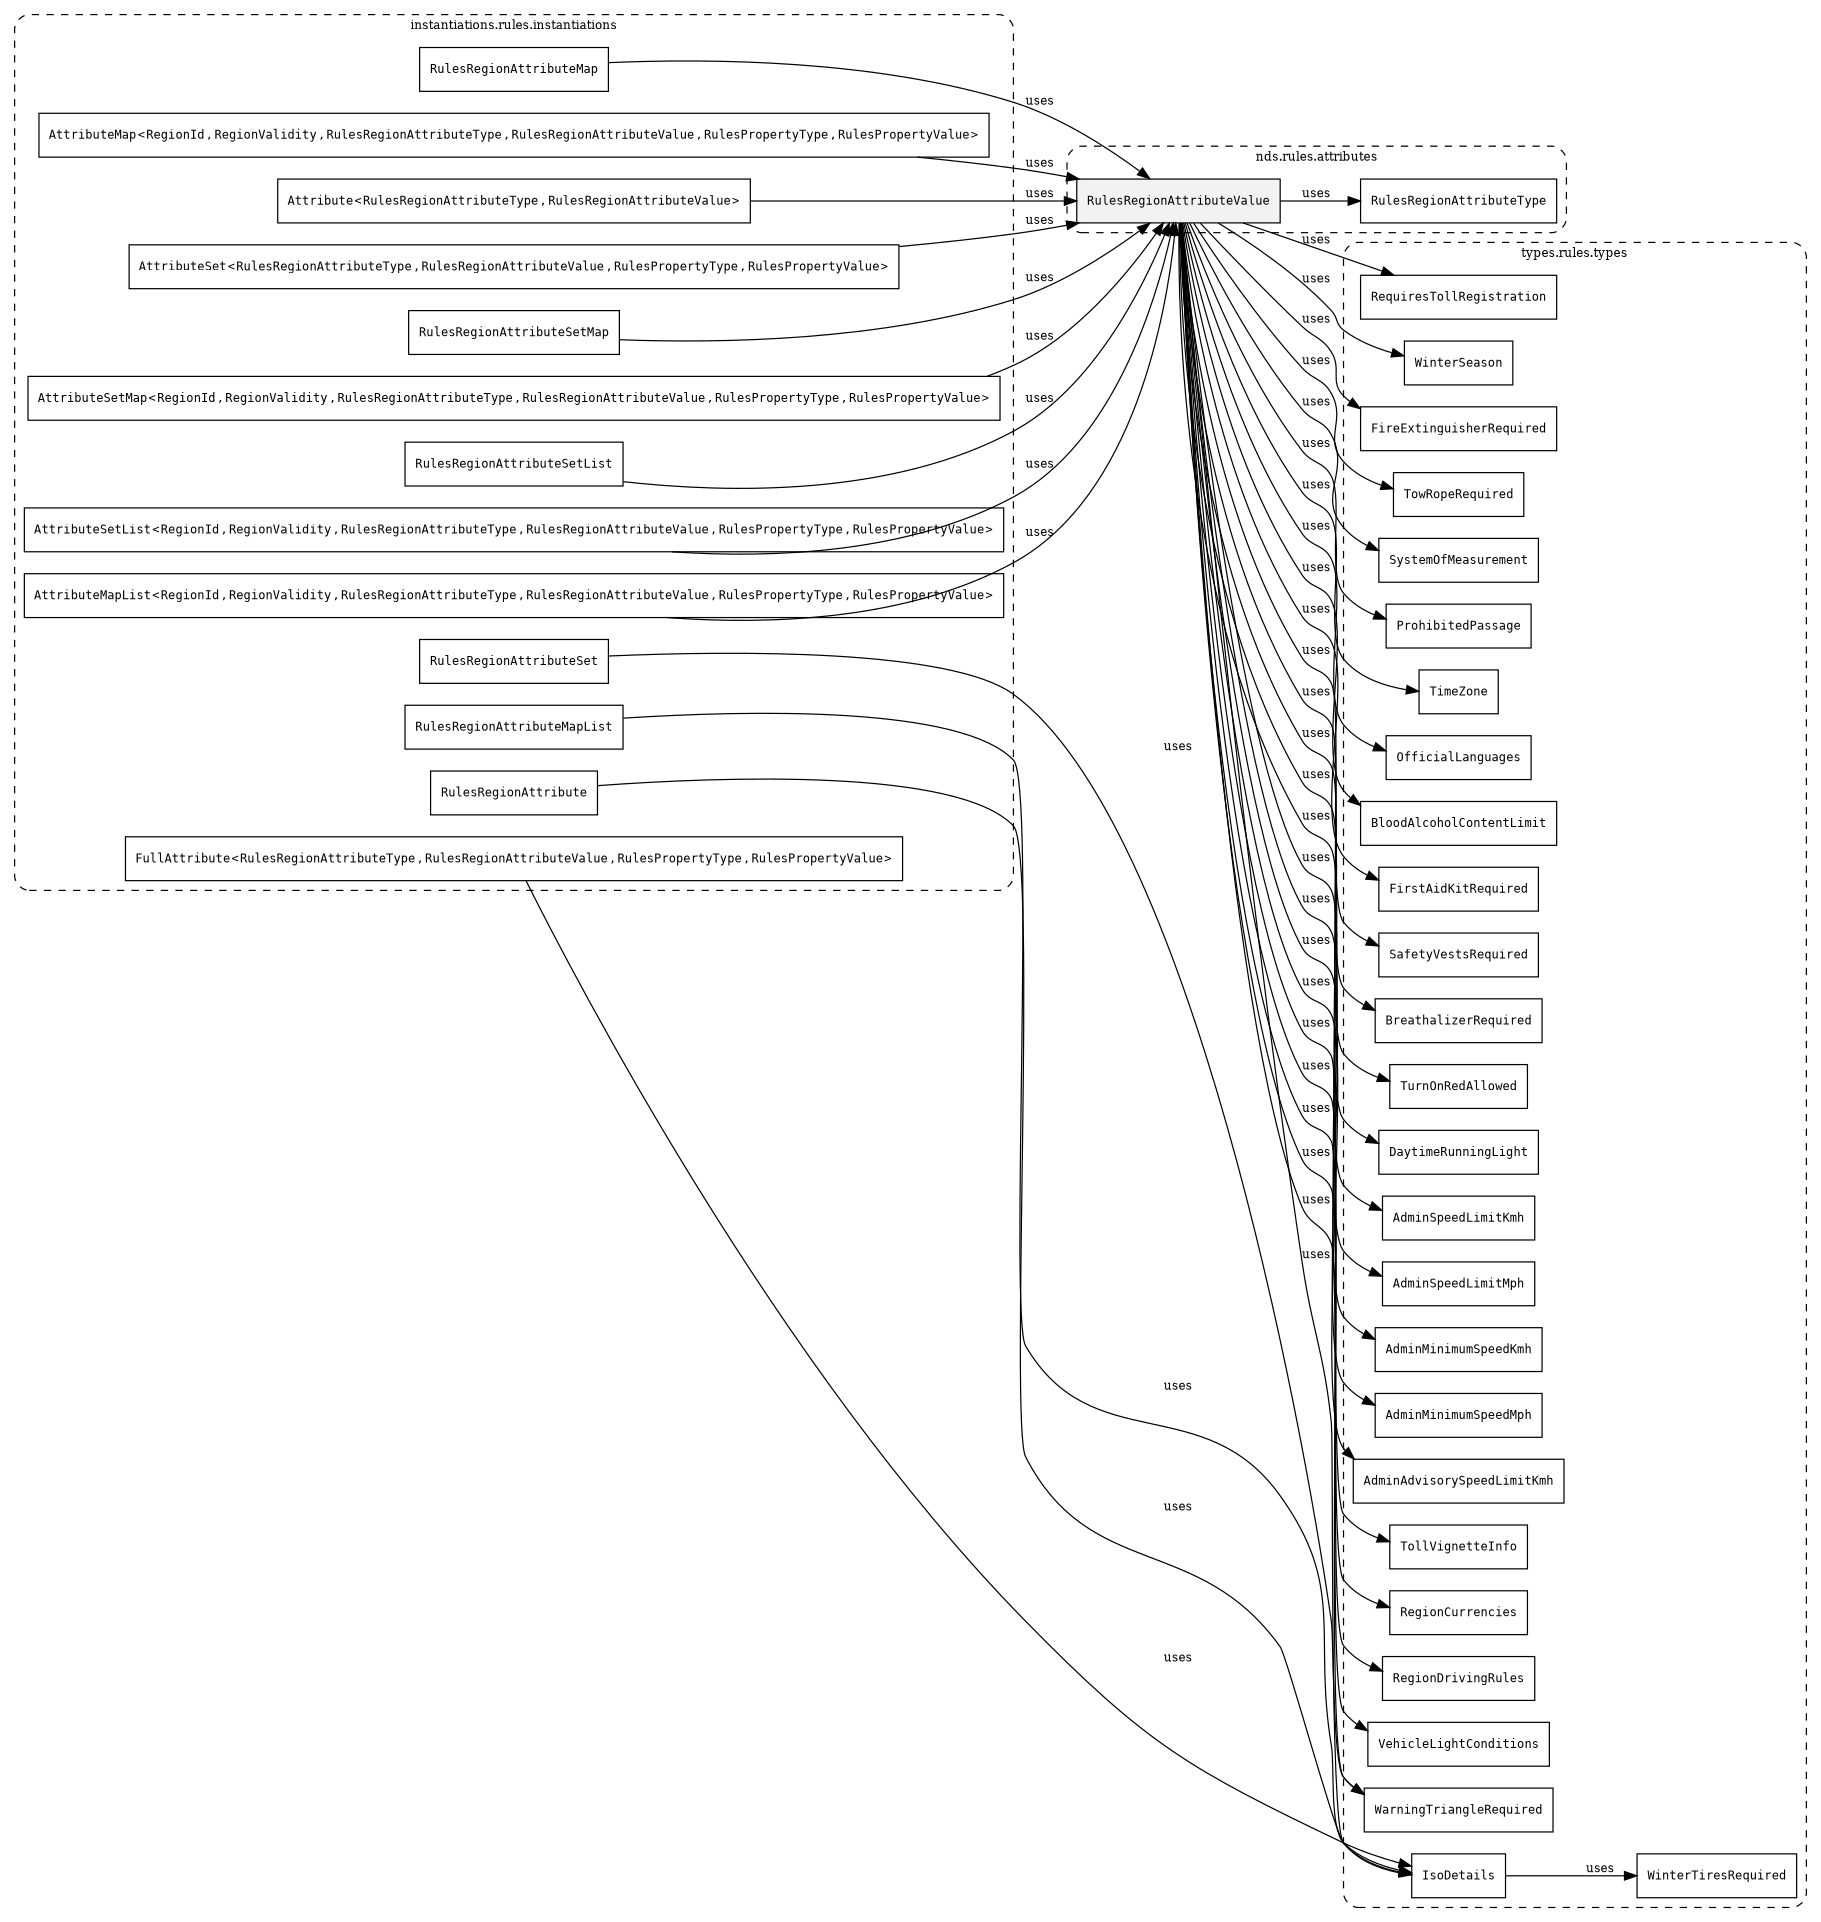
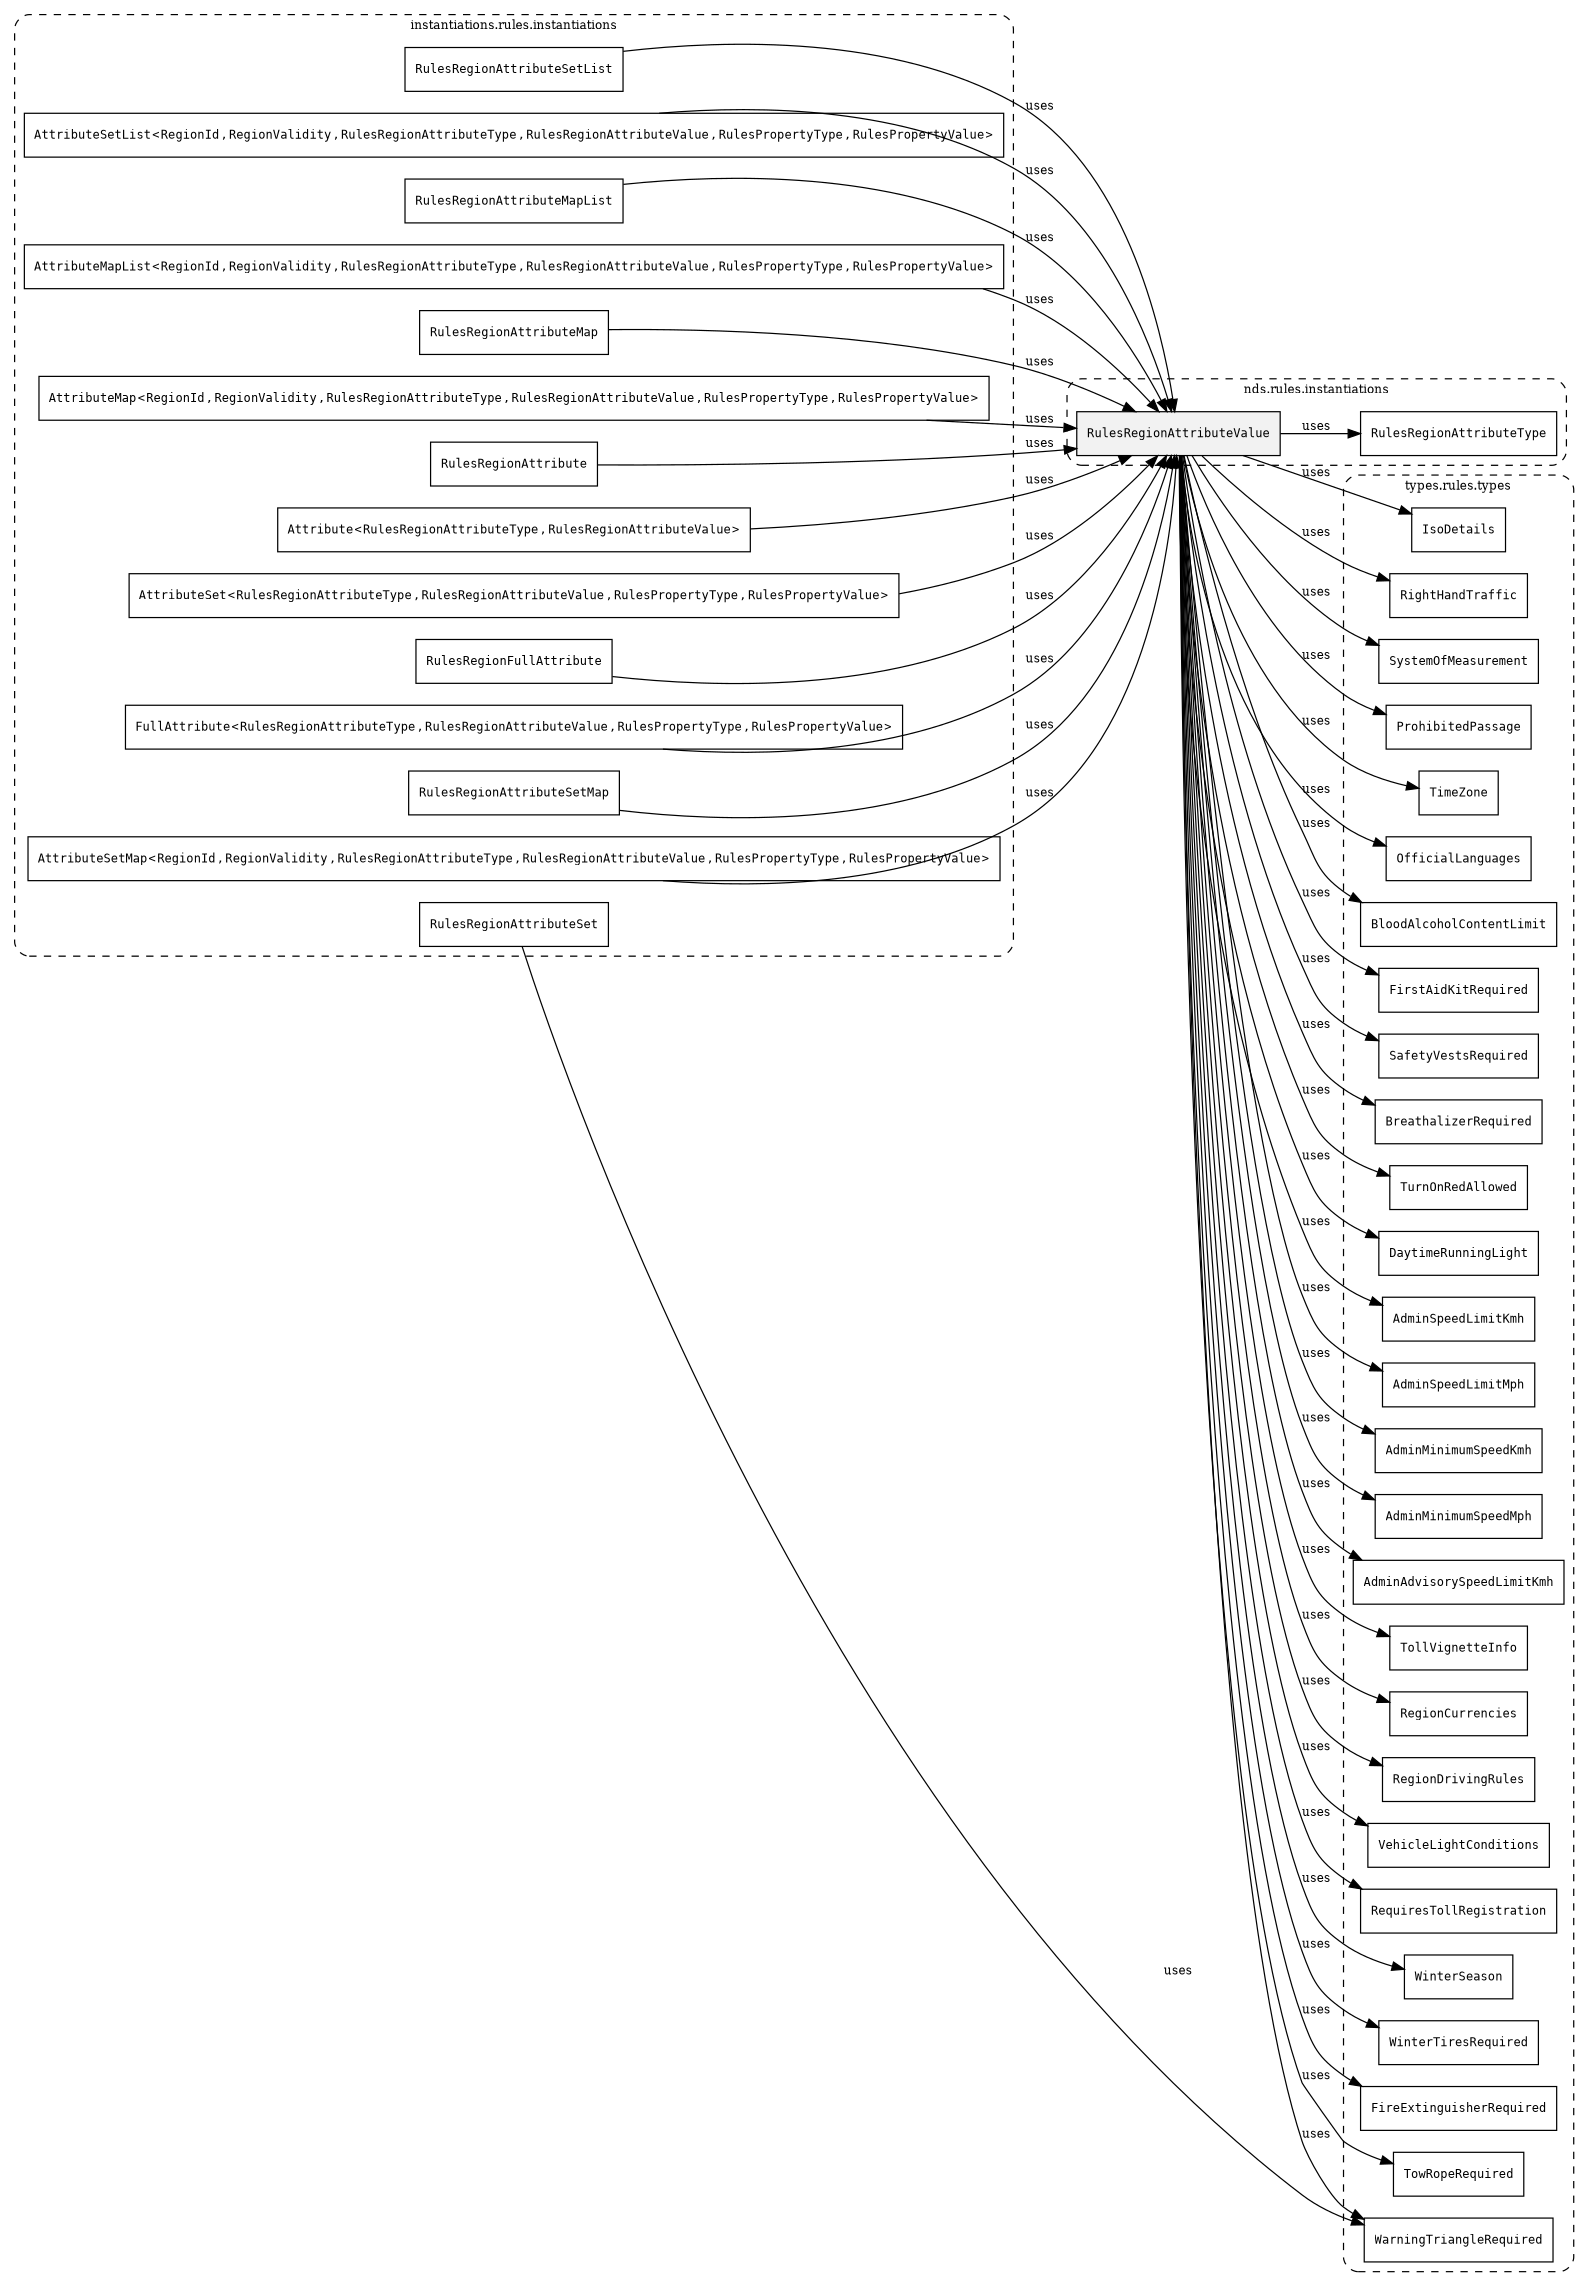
cluster "nds.rules.attributes": label "nds.rules.attributes" -> "nds.rules.instantiations"
node "RightHandTraffic": added
node "RulesRegionFullAttribute": added
edge "RulesRegionAttributeMapList" -> "IsoDetails": now "RulesRegionAttributeMapList" -> "RulesRegionAttributeValue"
edge "RulesRegionAttribute" -> "IsoDetails": now "RulesRegionAttribute" -> "RulesRegionAttributeValue"
edge "FullAttribute" -> "IsoDetails": now "FullAttribute" -> "RulesRegionAttributeValue"
edge "IsoDetails" -> "WinterTiresRequired": now "RulesRegionAttributeValue" -> "WinterTiresRequired"
